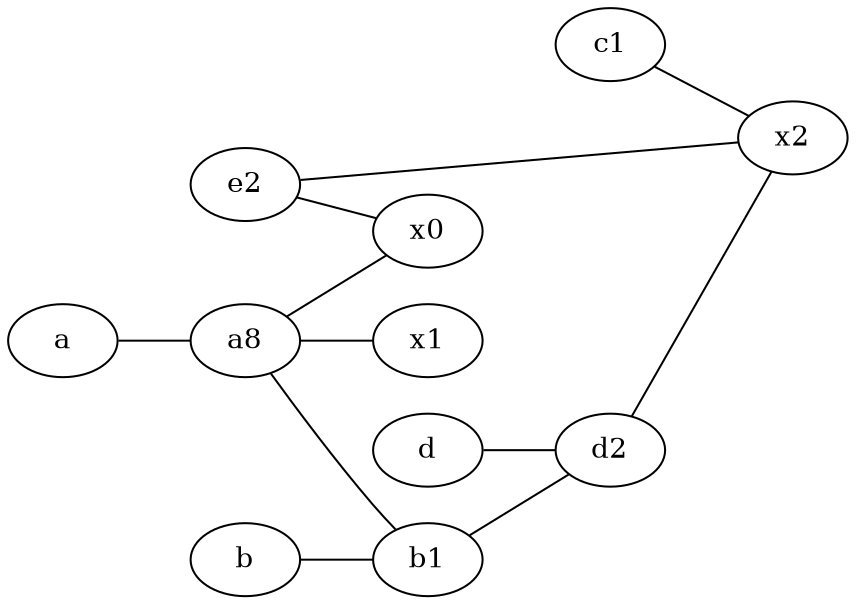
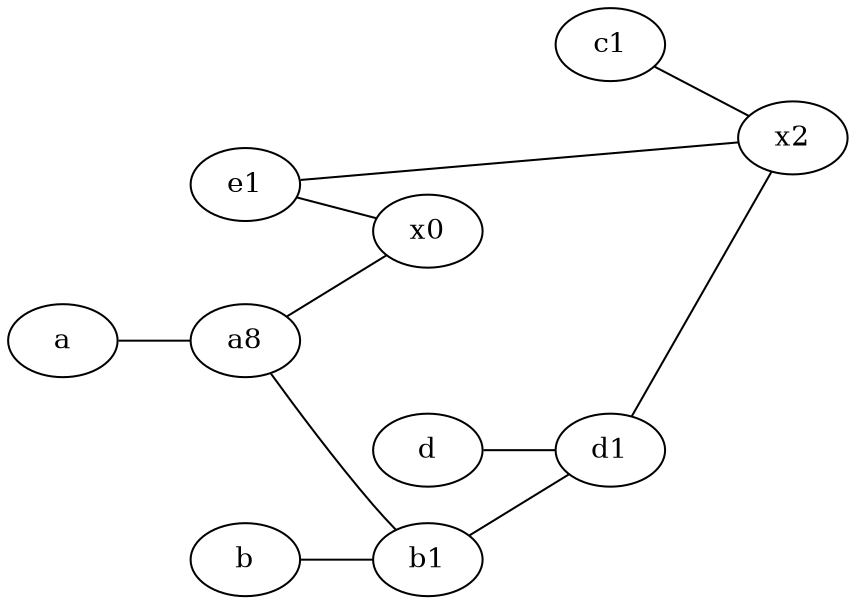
node "e2": label "e2" -> "e1"
node "x1": removed
node "d2": label "d2" -> "d1"
